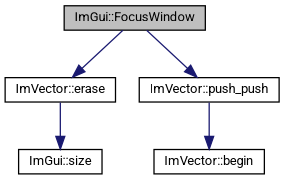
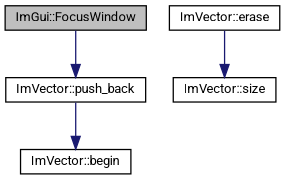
edge "ImGui::FocusWindow" -> "ImVector::erase": removed
node "ImVector::push_push": label "ImVector::push_push" -> "ImVector::push_back"
node "ImGui::size": label "ImGui::size" -> "ImVector::size"
